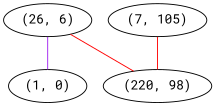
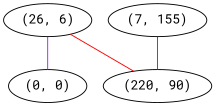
node "(7, 105)": label "(7, 105)" -> "(7, 155)"
node "(1, 0)": label "(1, 0)" -> "(0, 0)"
node "(220, 98)": label "(220, 98)" -> "(220, 90)"
